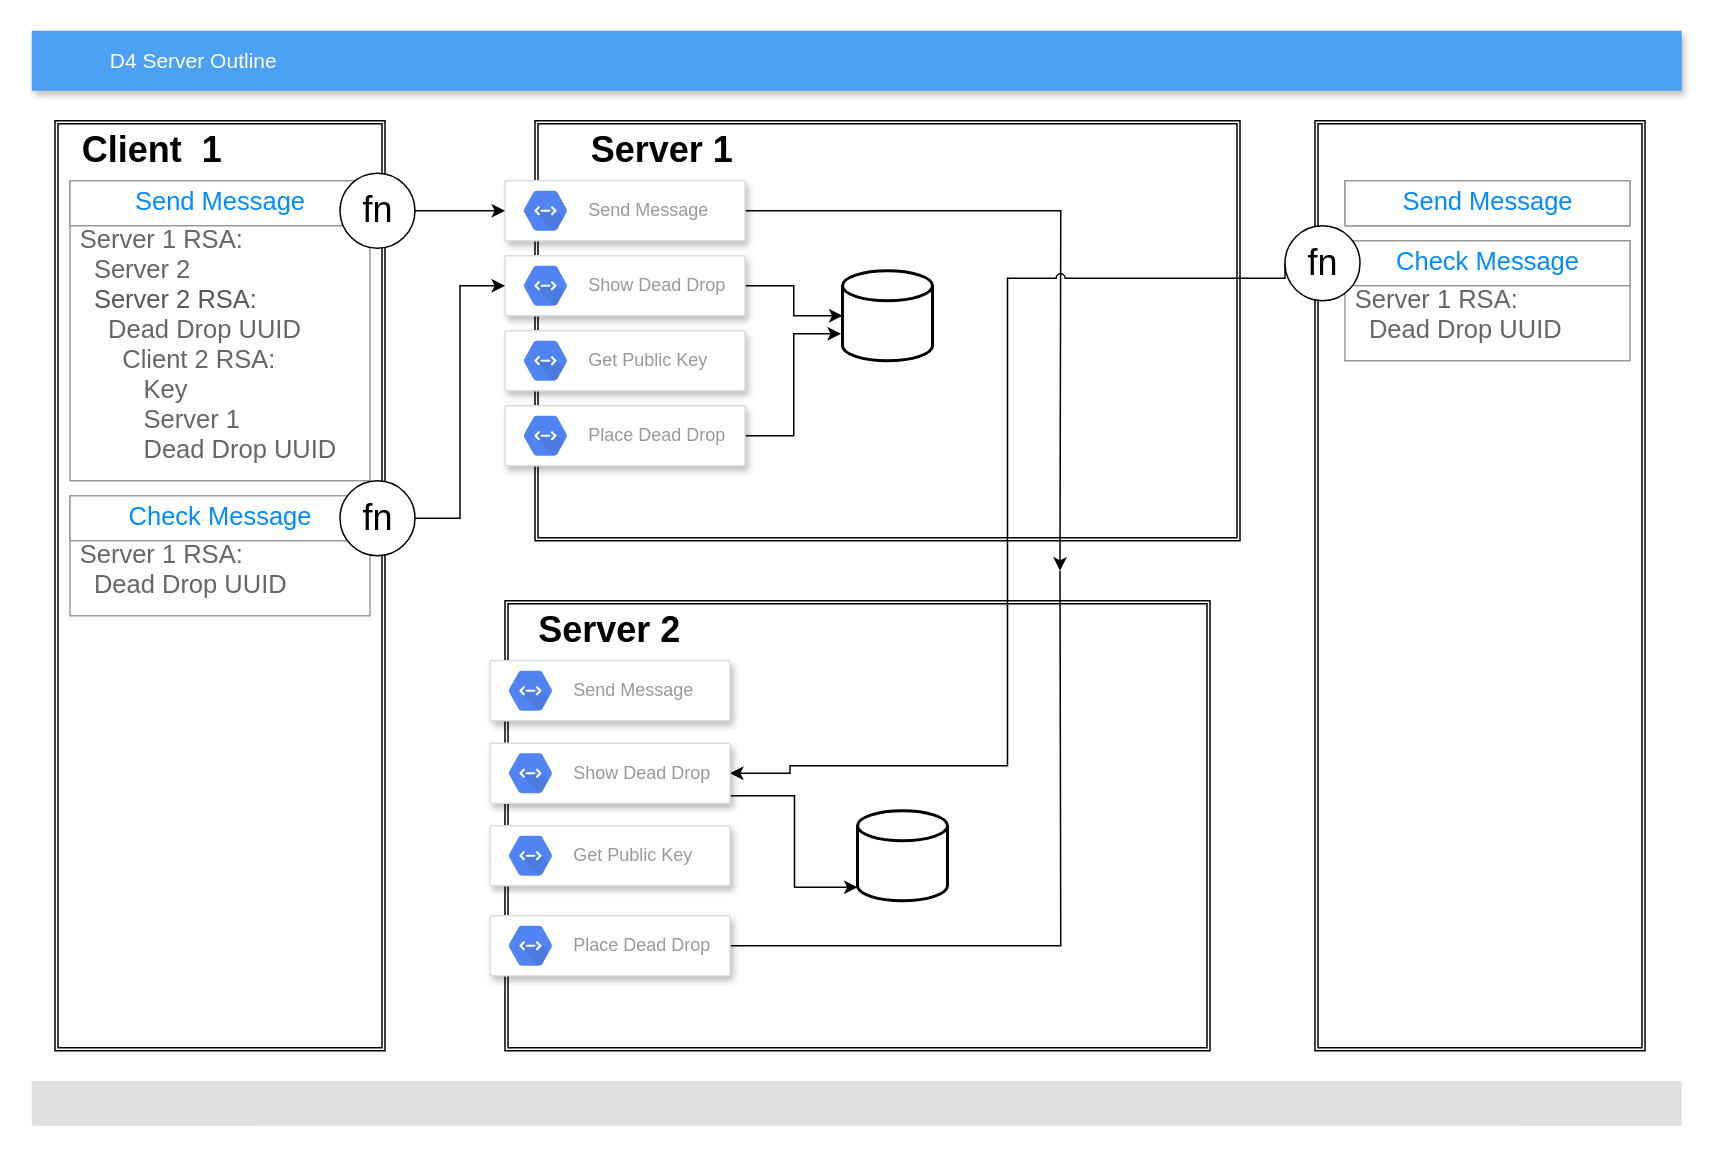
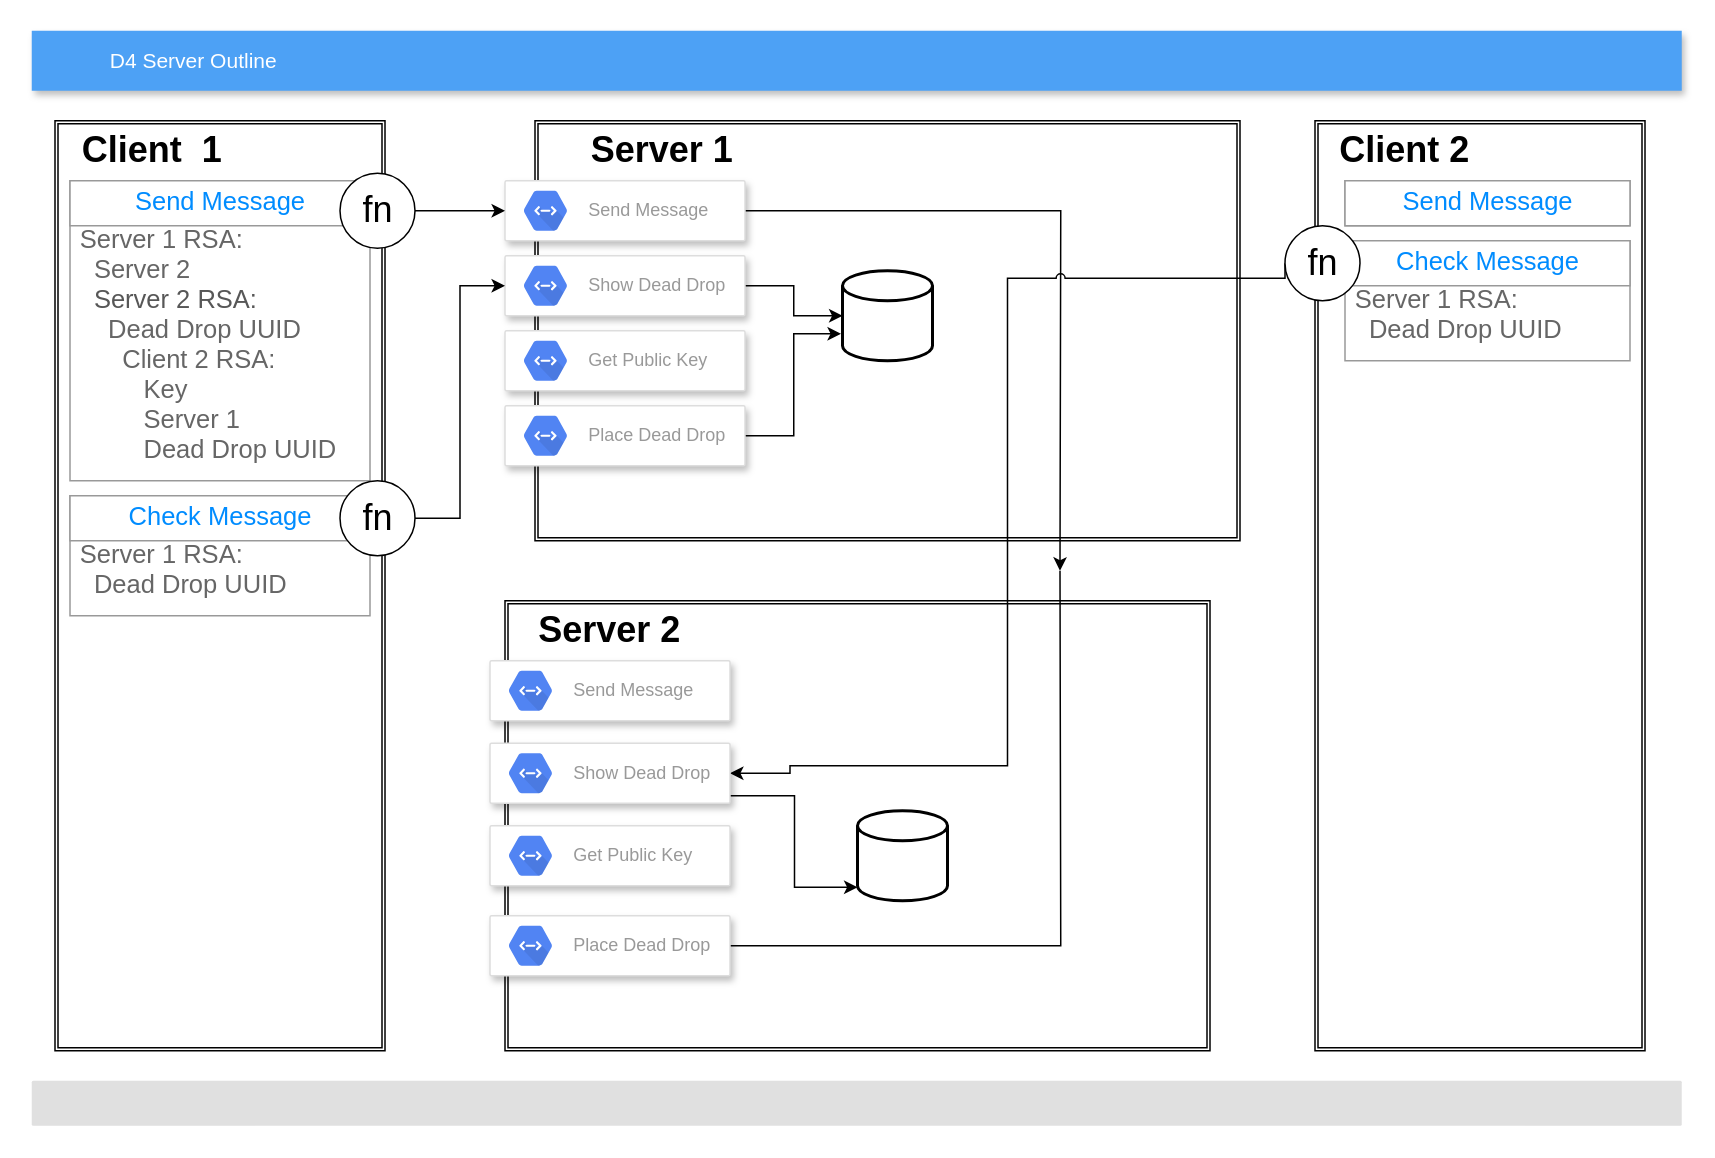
node "Client 2": added
